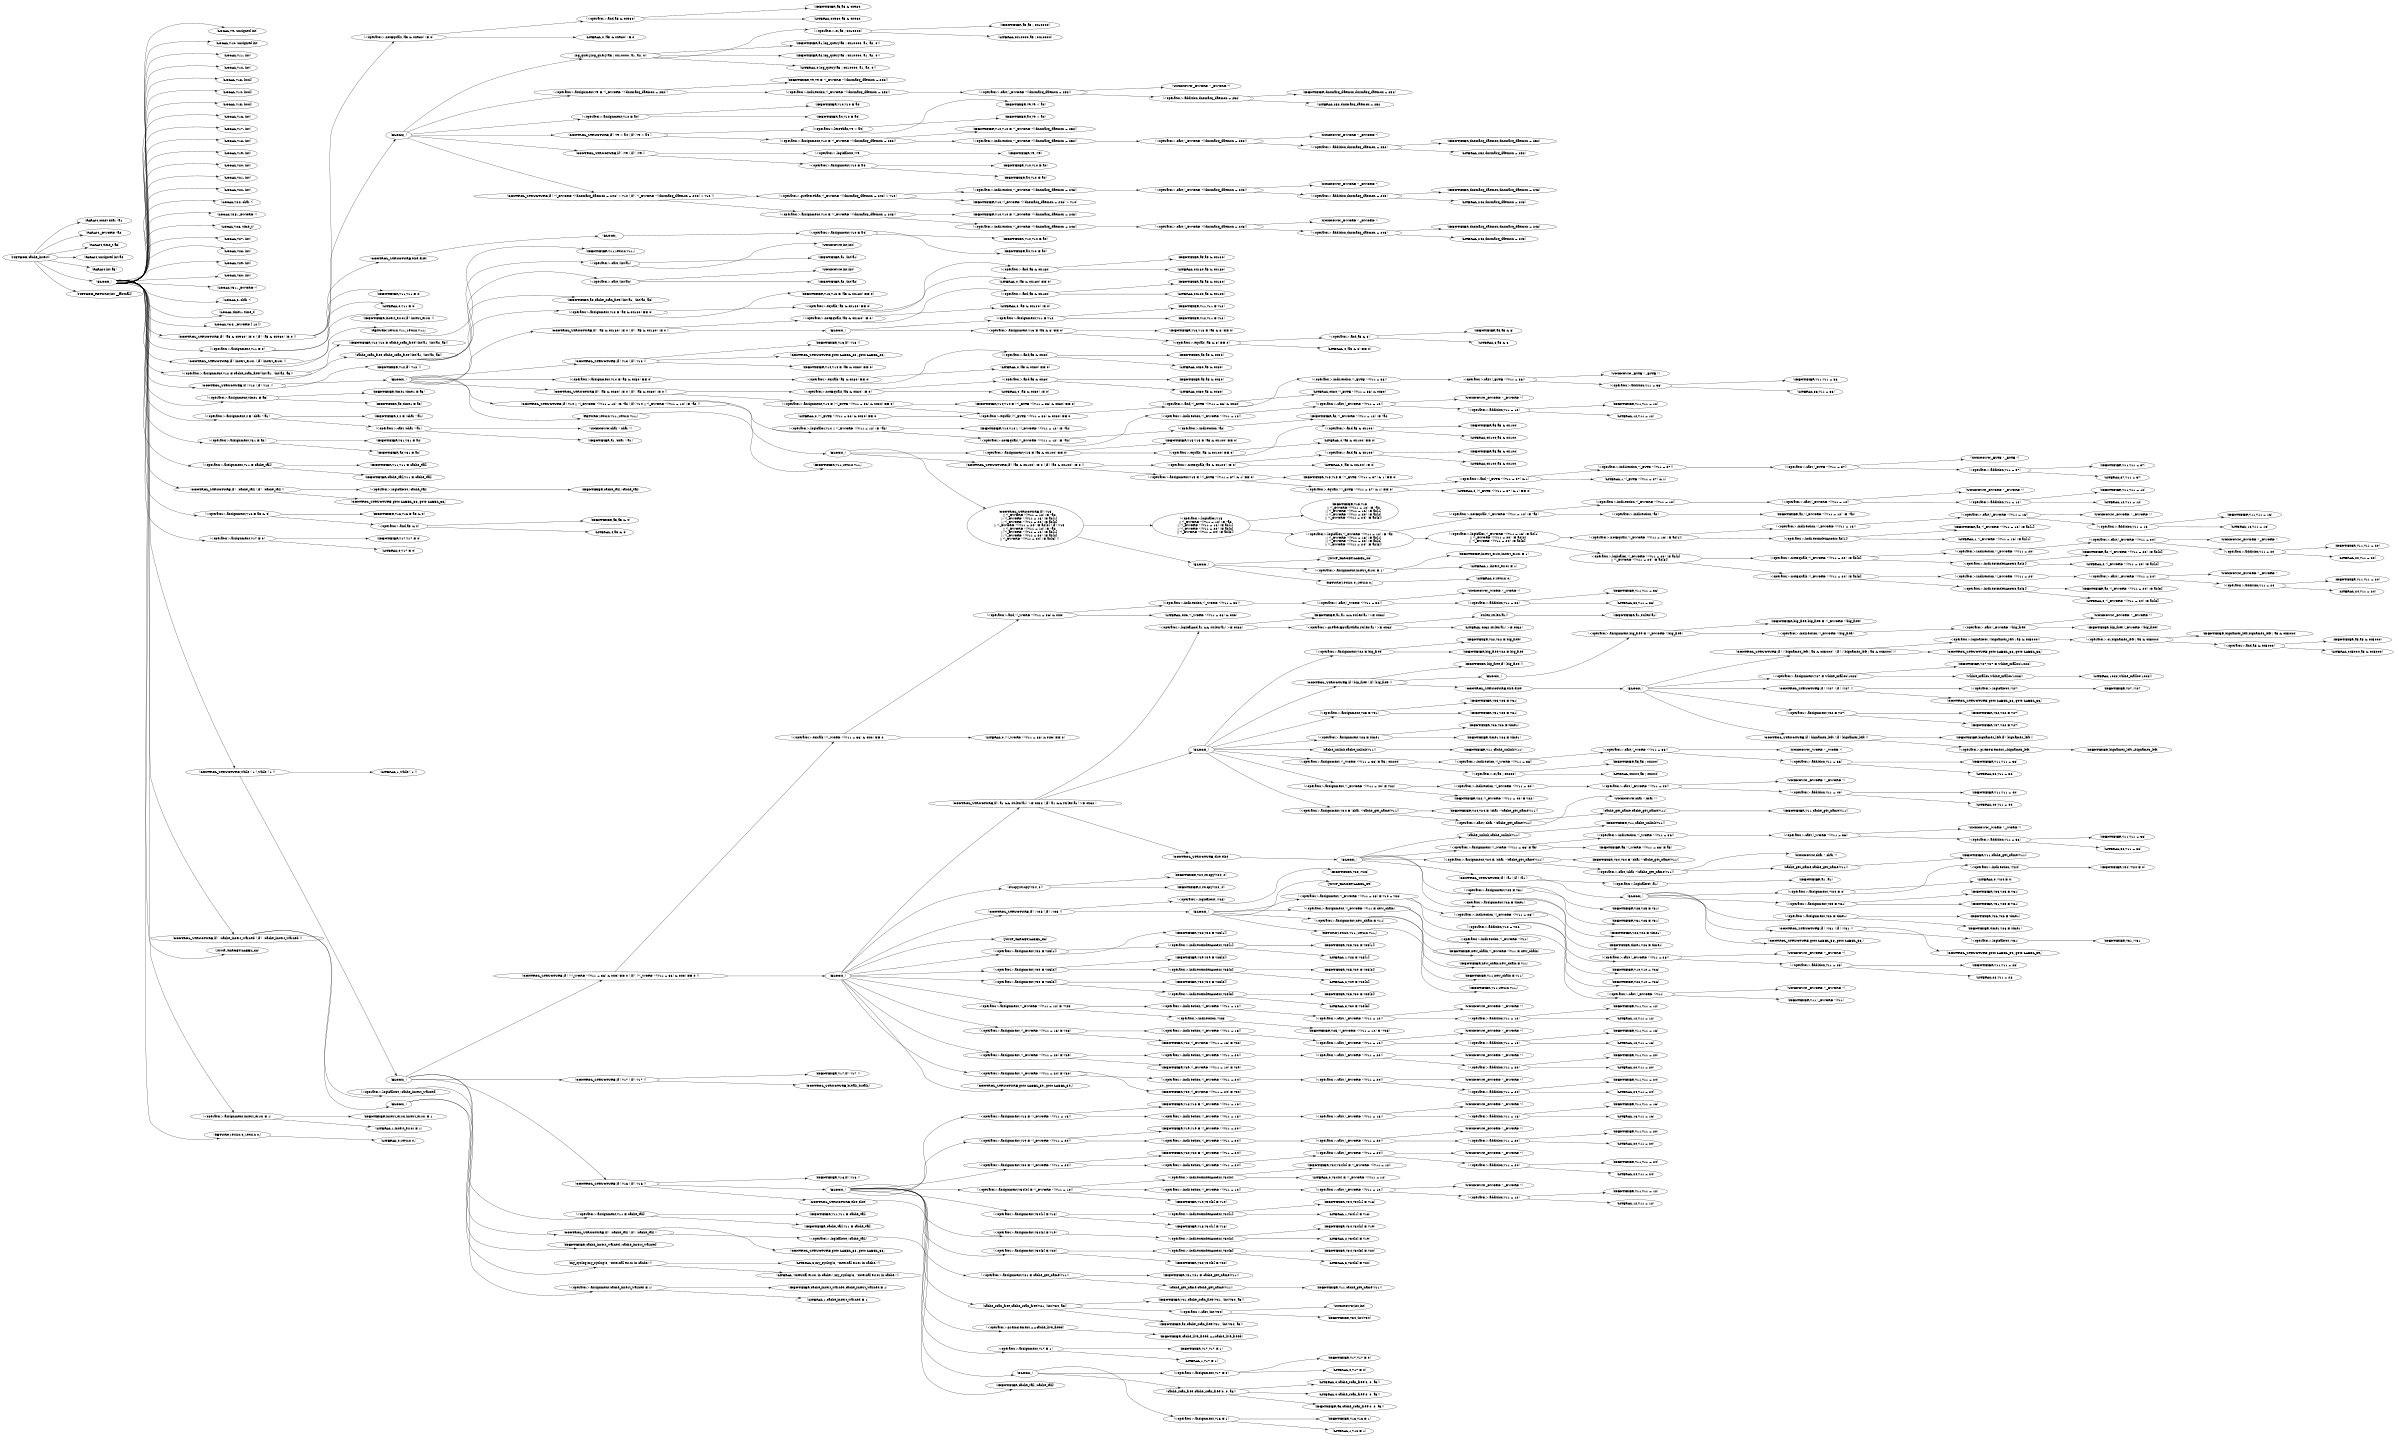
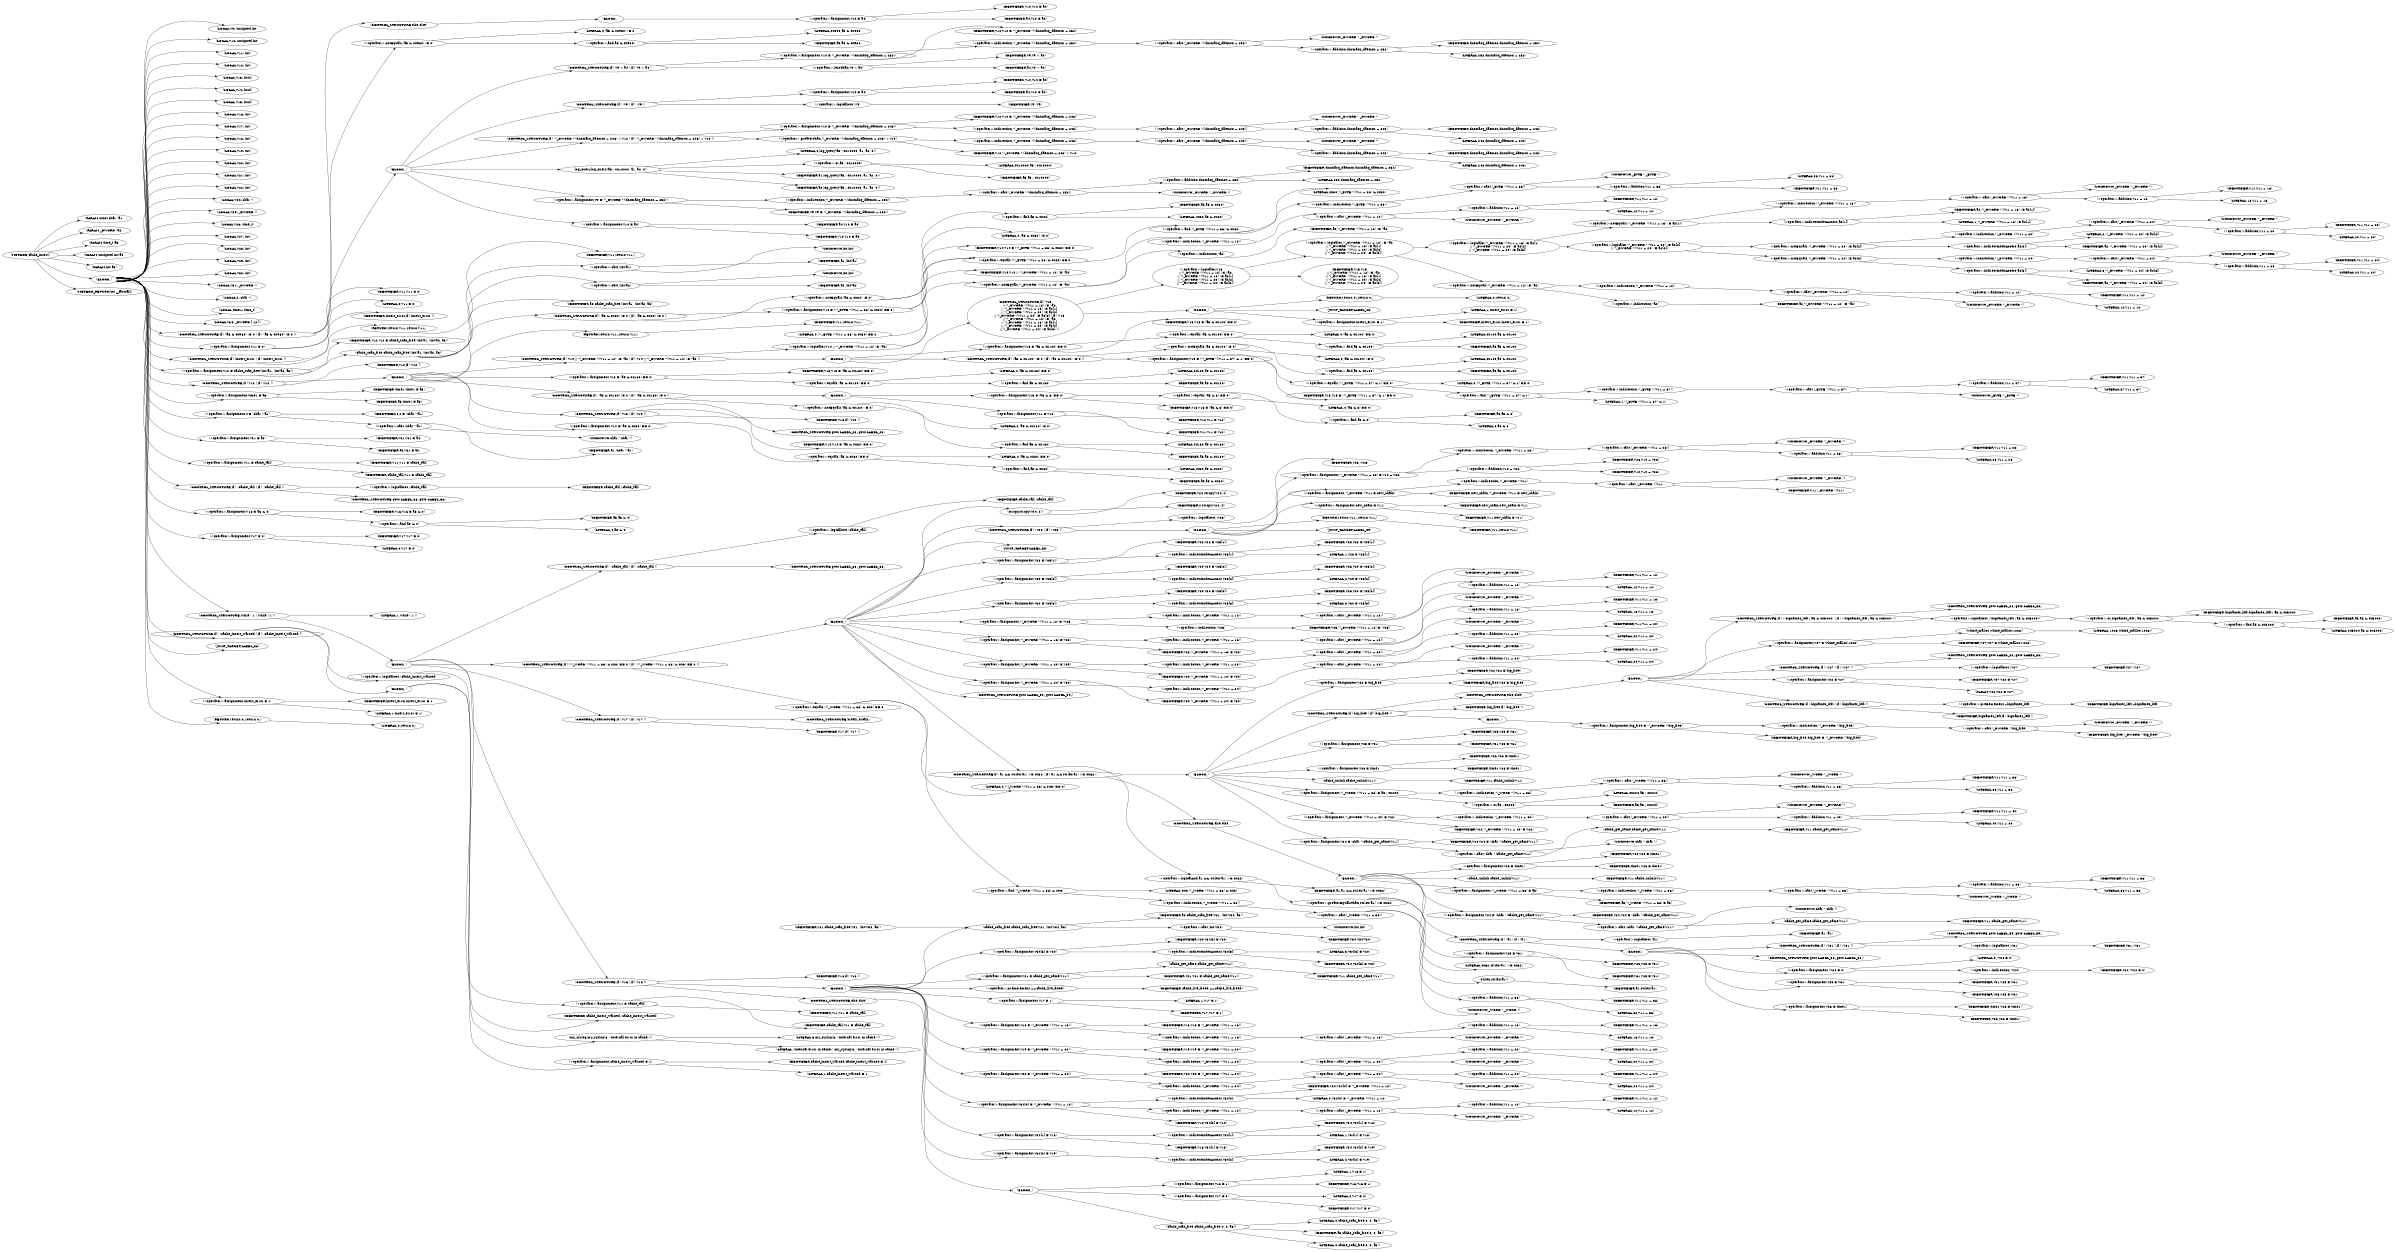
node "(IDENTIFIER,v22,v22 = v27)": label "(IDENTIFIER,v22,v22 = v27)" -> "(PARAM,v22,v22 = v27)"
edge "(cache_scan_free,cache_scan_free(v21, (int)v34, a3))" -> "(IDENTIFIER,v21,cache_scan_free(v21, (int)v34, a3))": reversed
